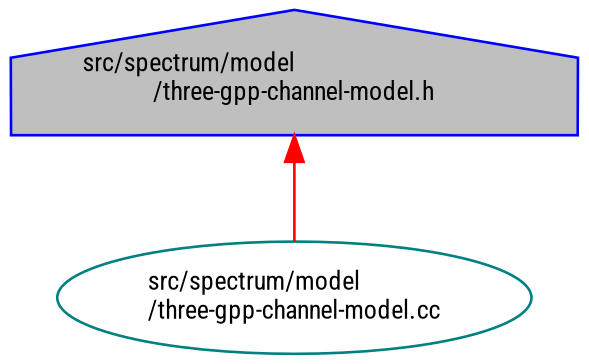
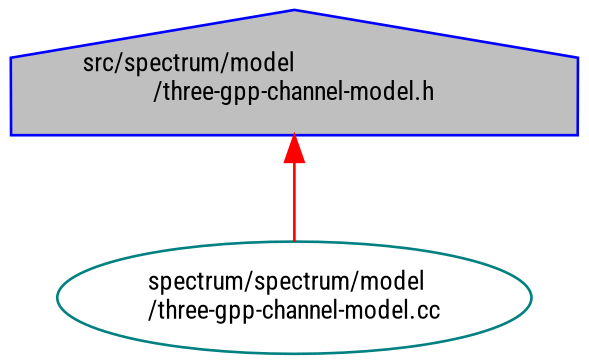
node "src/spectrum/model /three-gpp-channel-model.cc": label "src/spectrum/model /three-gpp-channel-model.cc" -> "spectrum/spectrum/model /three-gpp-channel-model.cc"
